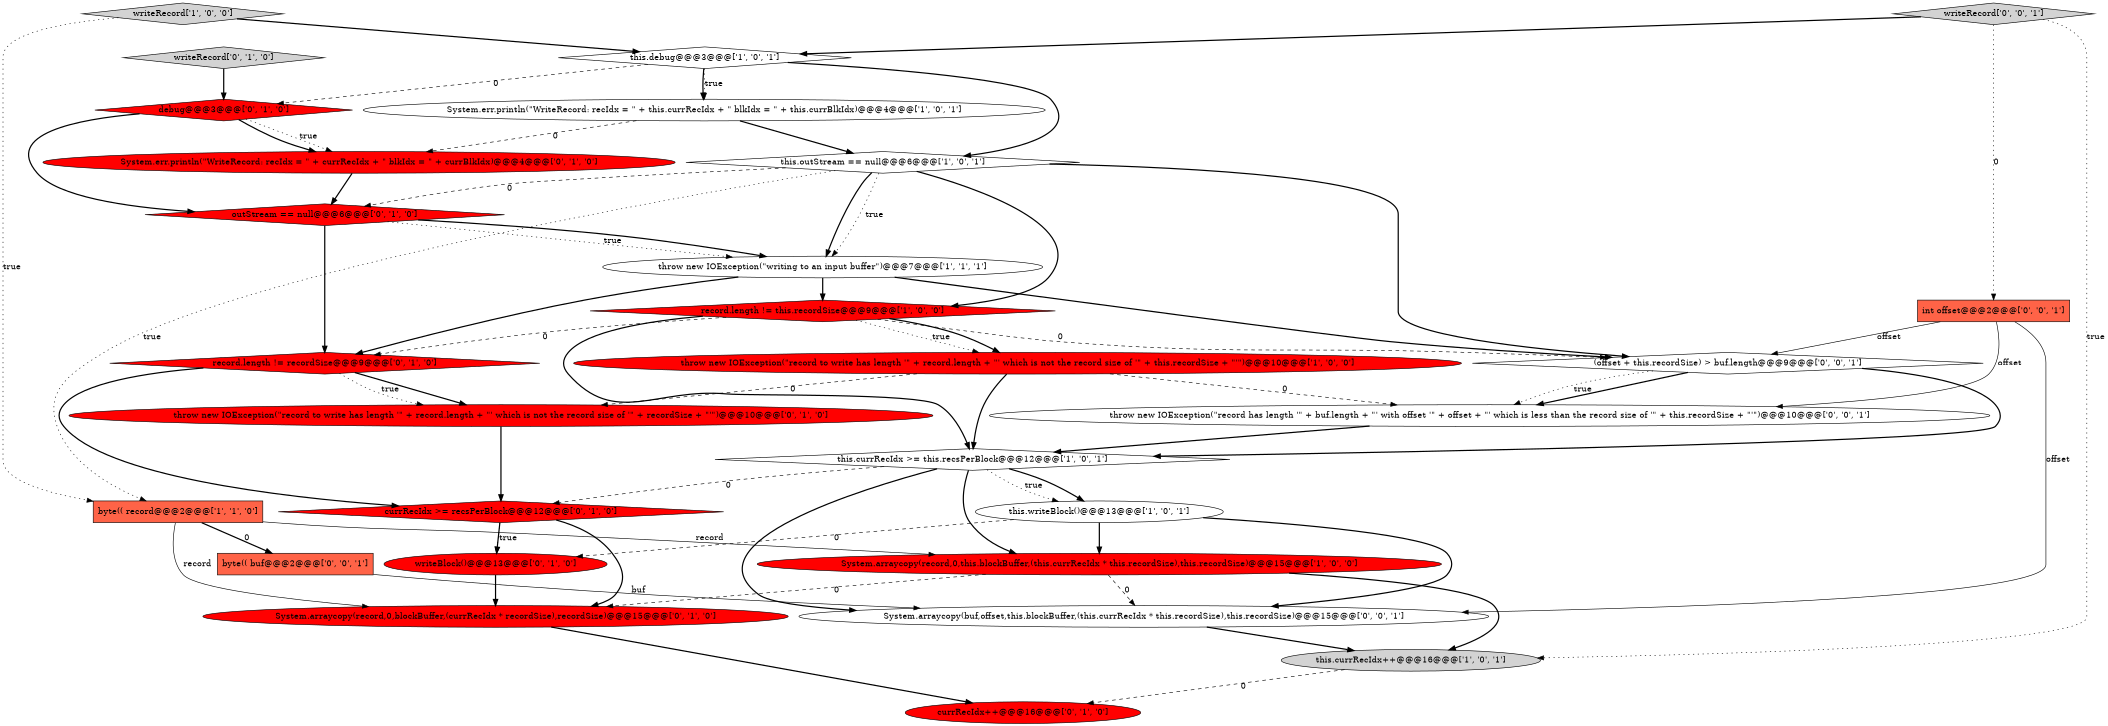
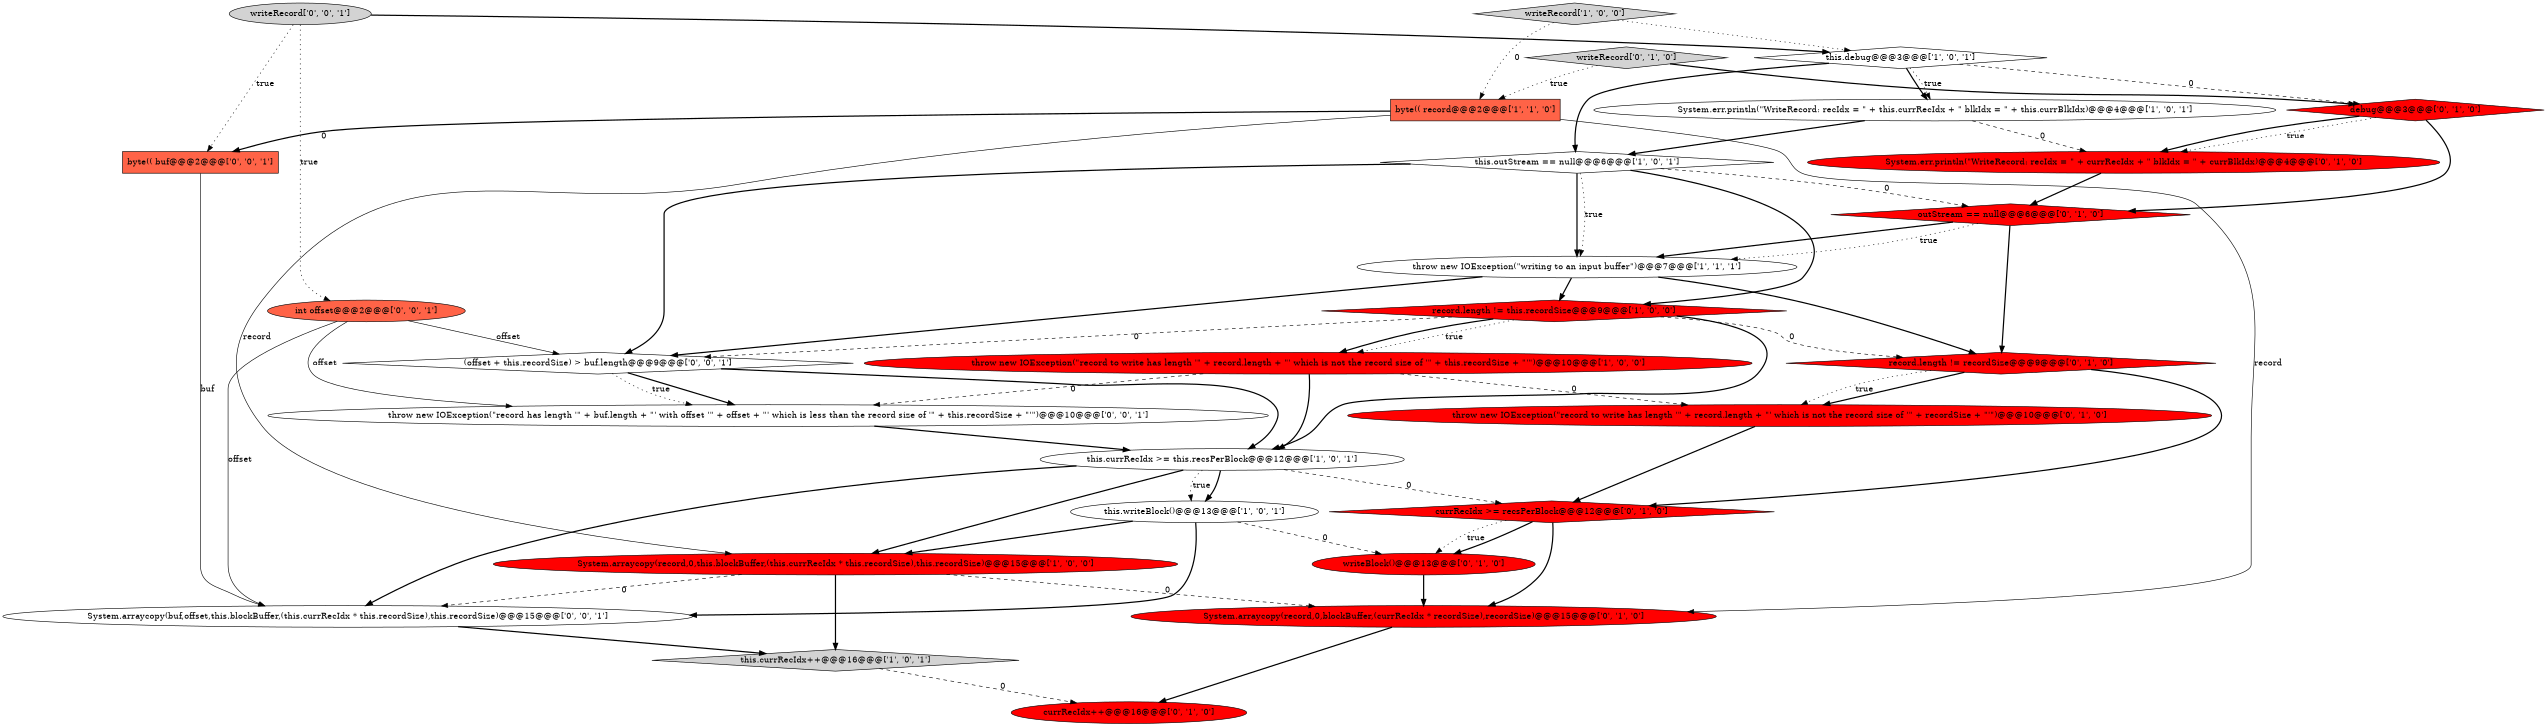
node "writeRecord['0', '0', '1']": shape diamond -> ellipse
edge "writeRecord['1', '0', '0']" -> "this.debug@@@3@@@['1', '0', '1']": style bold -> dotted
edge "writeRecord['0', '0', '1']" -> "int offset@@@2@@@['0', '0', '1']": label "0" -> "true"
edge "this.outStream == null@@@6@@@['1', '0', '1']" -> "byte(( record@@@2@@@['1', '1', '0']": now "writeRecord['0', '1', '0']" -> "byte(( record@@@2@@@['1', '1', '0']"
edge "writeRecord['1', '0', '0']" -> "byte(( record@@@2@@@['1', '1', '0']": label "true" -> "0"
node "int offset@@@2@@@['0', '0', '1']": shape box -> ellipse
node "this.currRecIdx >= this.recsPerBlock@@@12@@@['1', '0', '1']": shape diamond -> ellipse
edge "writeRecord['0', '0', '1']" -> "this.currRecIdx++@@@16@@@['1', '0', '1']": now "writeRecord['0', '0', '1']" -> "byte(( buf@@@2@@@['0', '0', '1']"
node "this.currRecIdx++@@@16@@@['1', '0', '1']": shape ellipse -> diamond
